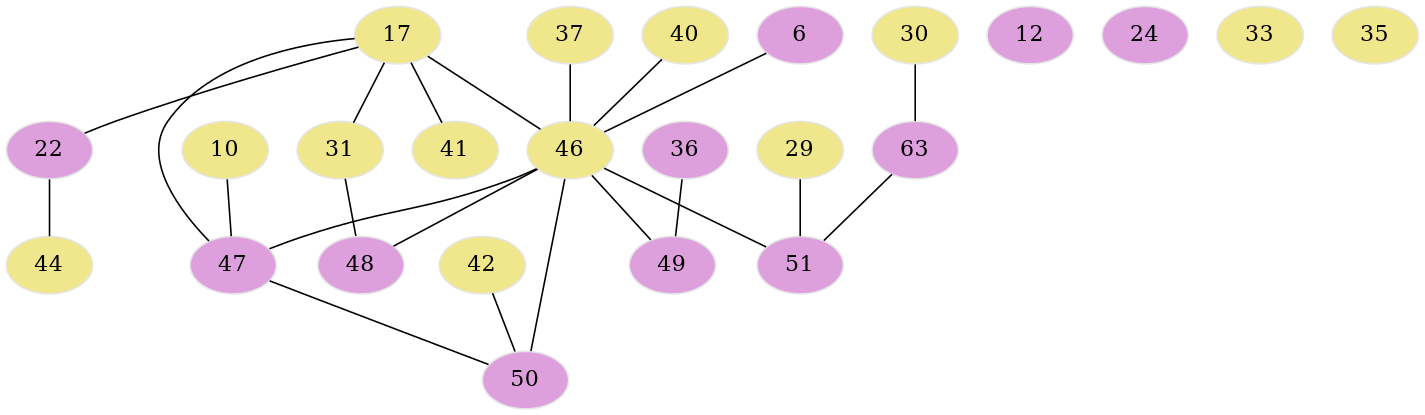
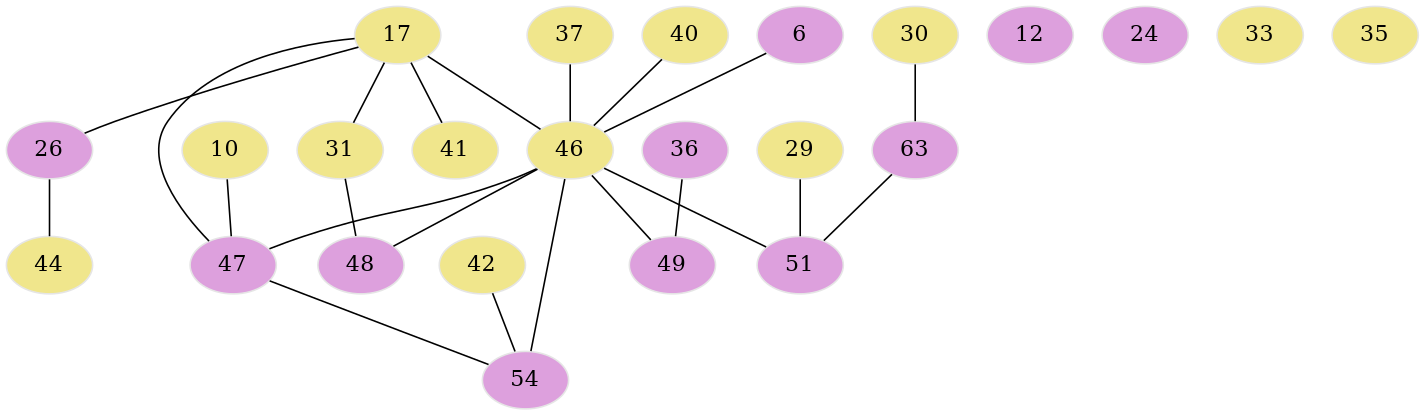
node "22": label "22" -> "26"
node "50": label "50" -> "54"
